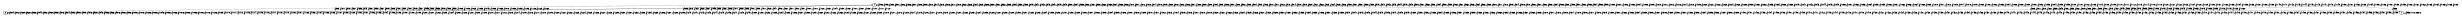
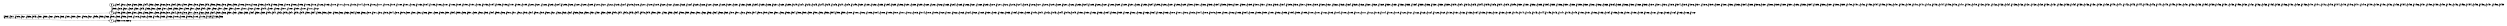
edge "4" -> "2": removed, label "@803, @811, @819, @827, @835, @843, @851, @859, @867, @875, @883, @891, @899, @907, @915, @927, @945, @955, @965, @975, @985, @995, @1005, @1015, @1025, @1035, @1045, @1055, @1065, @1075, @1085, @1095, @1105, @1115, @1125, @1168"
